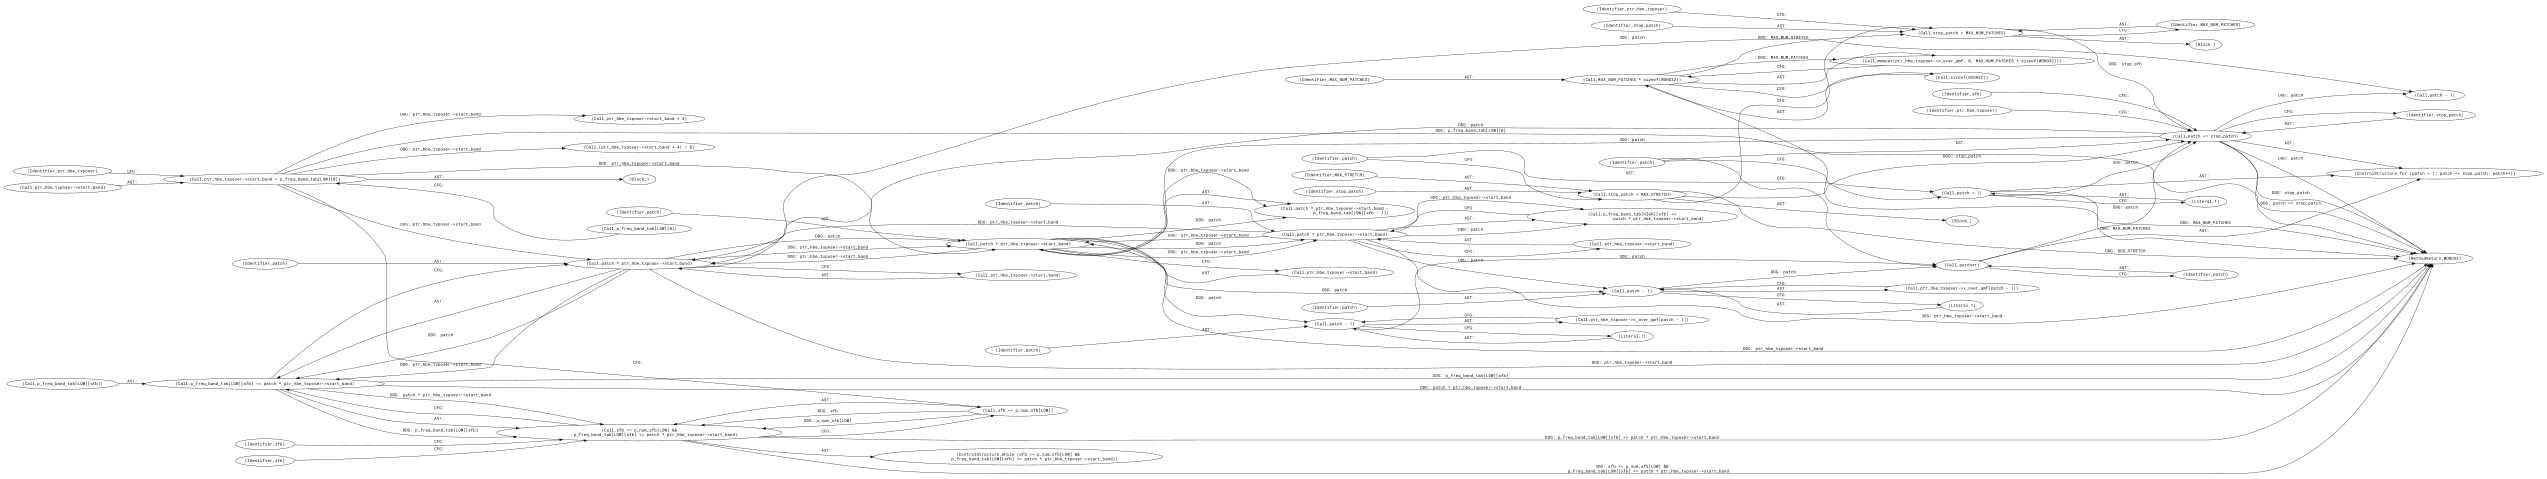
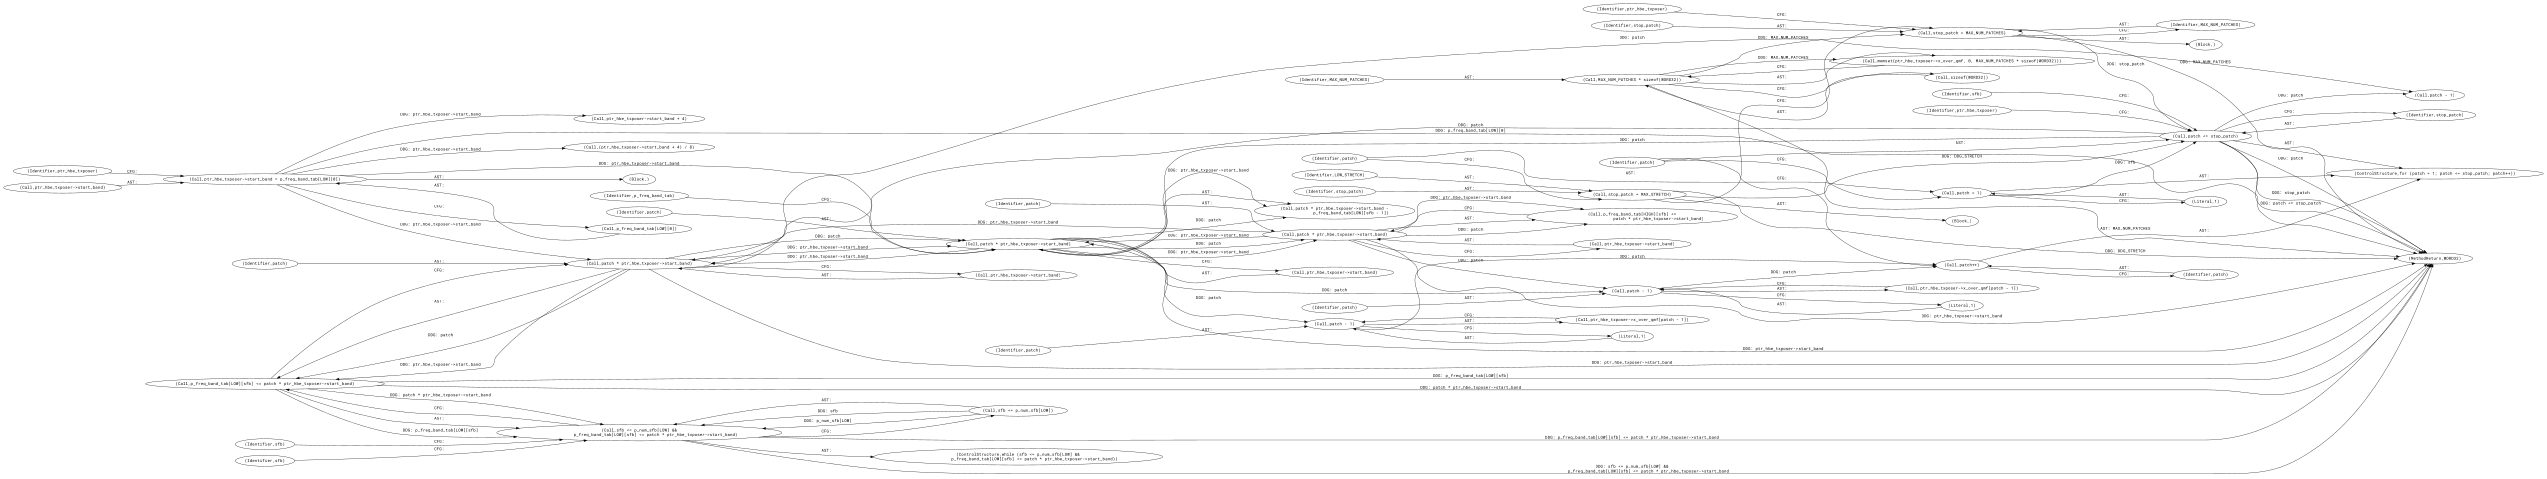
edge "(Call,MAX_NUM_PATCHES * sizeof(WORD32))" -> "(Call,stop_patch = MAX_NUM_PATCHES)": label "DDG: MAX_NUM_STRETCH" -> "DDG: MAX_NUM_PATCHES"
edge "(Call,stop_patch = MAX_NUM_PATCHES)" -> "(Call,patch <= stop_patch)": label "DDG: stop_sfb" -> "DDG: stop_patch"
node "(Call,sizeof(HIGH32))": label "(Call,sizeof(HIGH32))" -> "(Call,sizeof(WORD32))"
edge "(Call,stop_patch = MAX_STRETCH)" -> "(Call,patch <= stop_patch)": label "DDG: stop_patch" -> "DDG: DDG_STRETCH"
edge "(Call,patch = 1)" -> "(Call,patch <= stop_patch)": label "DDG: patch" -> "DDG: sfb"
node "(Identifier,MAX_STRETCH)": label "(Identifier,MAX_STRETCH)" -> "(Identifier,LOW_STRETCH)"
edge "(Call,p_freq_band_tab[LOW][0])" -> "(Call,ptr_hbe_txposer->start_band = p_freq_band_tab[LOW][0])": label "CFG: " -> "AST: "
node "(Identifier,p_freq_band_tab)": added
edge "(Call,patch = 1)" -> "(MethodReturn,WORD32)": now "(Call,stop_patch = MAX_NUM_PATCHES)" -> "(MethodReturn,WORD32)"
edge "(Call,patch++)" -> "(Call,patch <= stop_patch)": removed, label "DDG: patch"
edge "(Call,MAX_NUM_PATCHES * sizeof(WORD32))" -> "(MethodReturn,WORD32)": label "DDG: MAX_NUM_PATCHES" -> "AST: MAX_NUM_PATCHES"
edge "(Call,ptr_hbe_txposer->start_band = p_freq_band_tab[LOW][0])" -> "(Call,sfb <= p_num_sfb[LOW])": now "(Call,ptr_hbe_txposer->start_band = p_freq_band_tab[LOW][0])" -> "(Call,p_freq_band_tab[LOW][0])"
node "(Call,p_freq_band_tab[LOW][sfb])": removed
